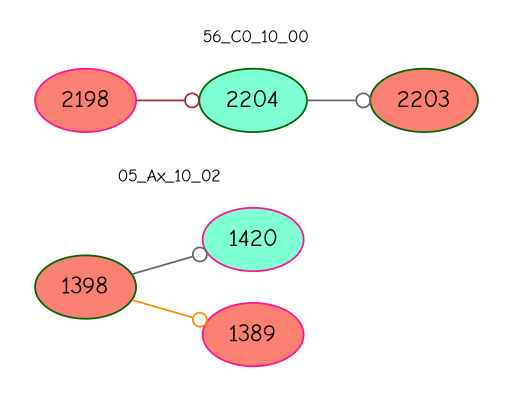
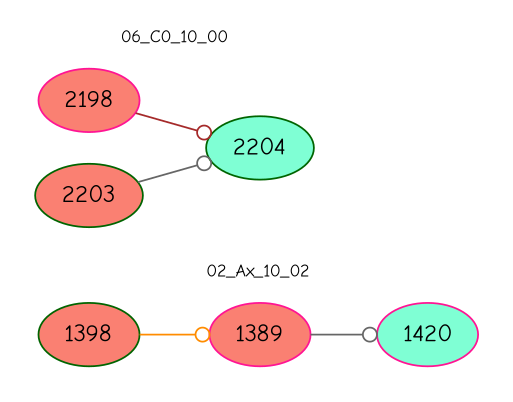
cluster "56_C0_10_00": label "56_C0_10_00" -> "06_C0_10_00"
edge "2204" -> "2203": reversed
cluster "05_Ax_10_02": label "05_Ax_10_02" -> "02_Ax_10_02"
edge "1398" -> "1420": now "1389" -> "1420"
